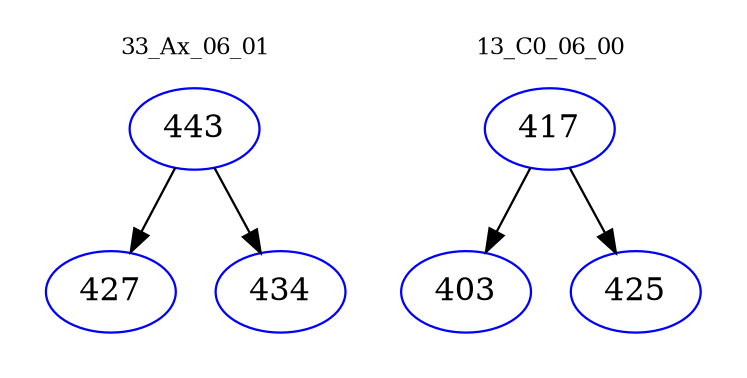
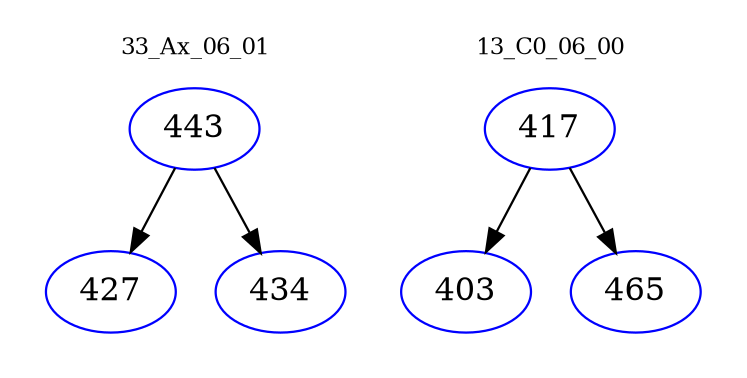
node "425": label "425" -> "465"
